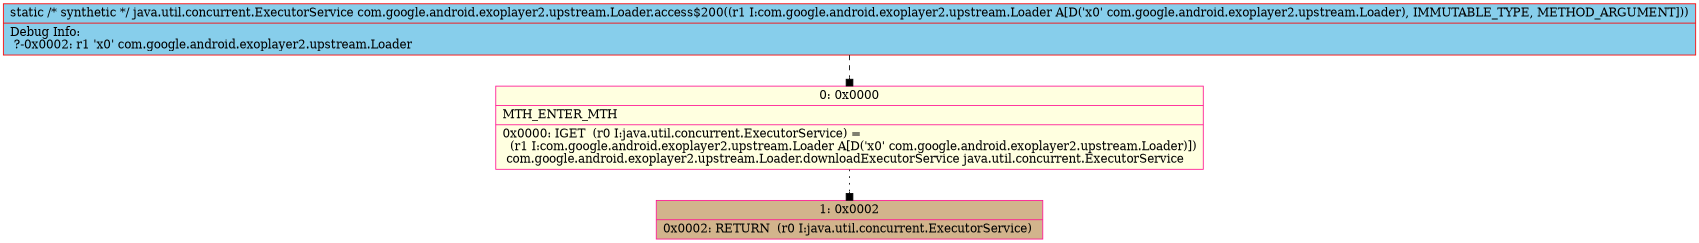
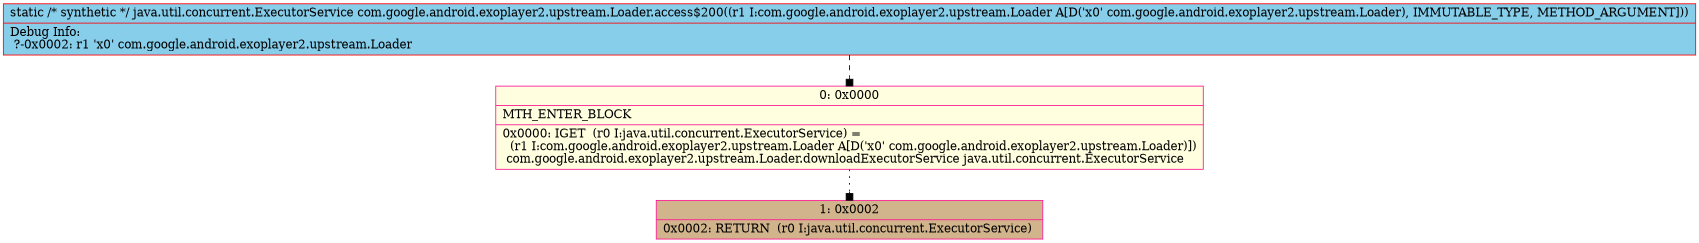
node "0: 0x0000": text "MTH_ENTER_MTH" -> "MTH_ENTER_BLOCK"
